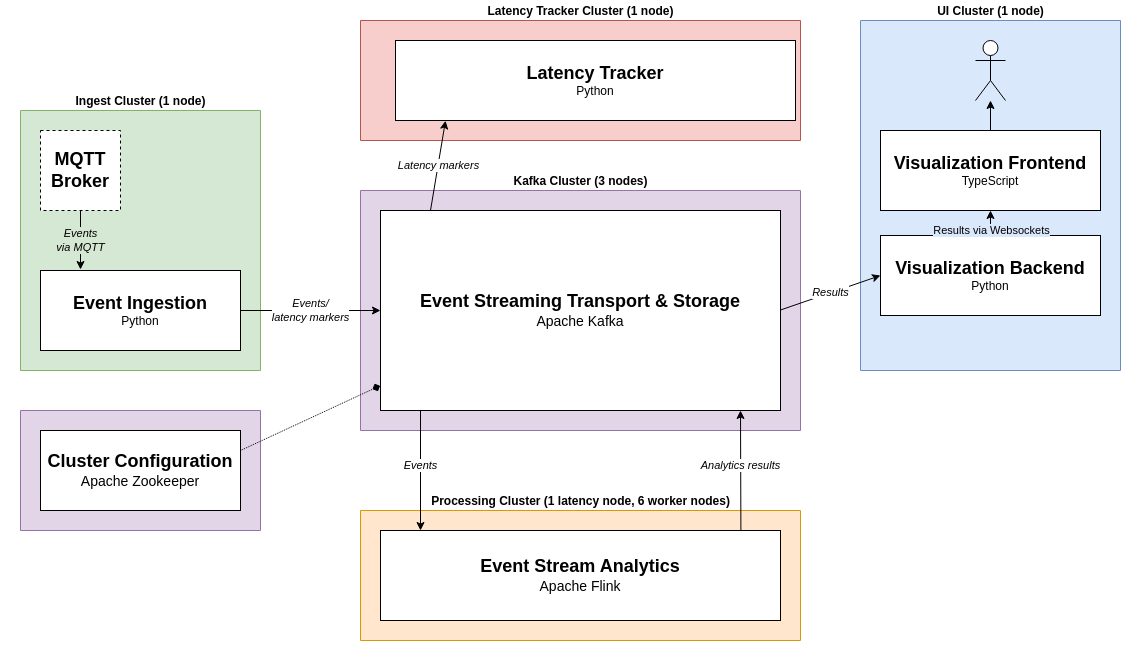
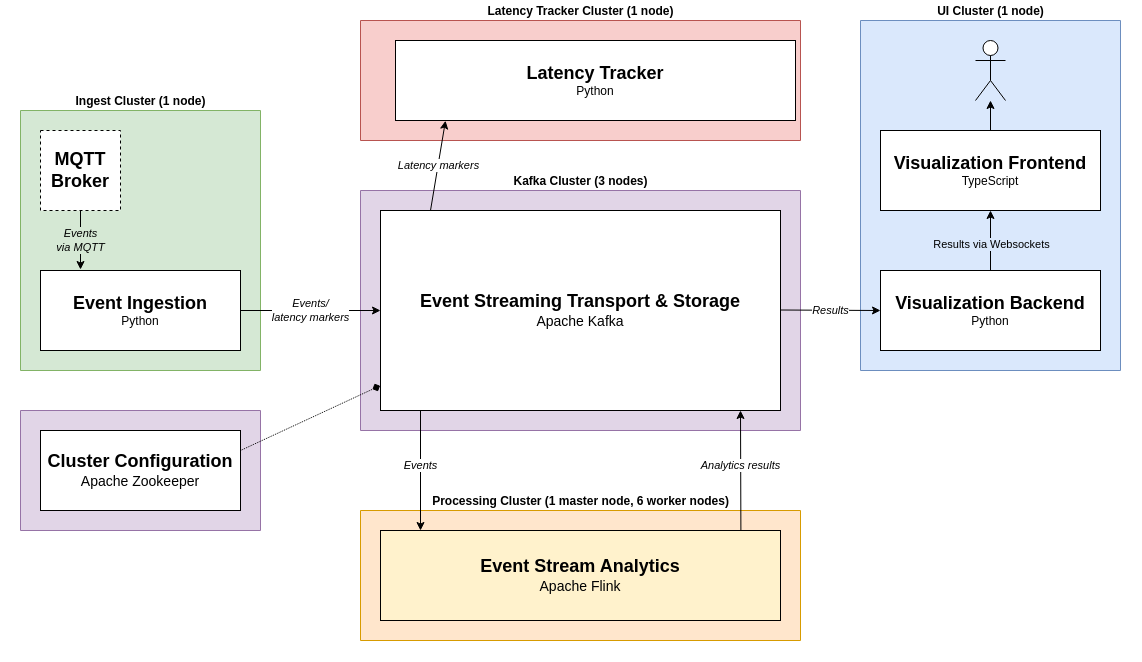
node "Visualization Backend Python": moved (991, 276) -> (991, 311)
node "Processing Cluster (1 latency node, 6 worker nodes)": label "Processing Cluster (1 latency node, 6 worker nodes)" -> "Processing Cluster (1 master node, 6 worker nodes)"
node "Event Stream Analytics Apache Flink": fillcolor #ffffff -> #fff2cc
